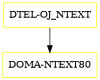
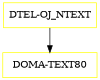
node "DOMA-NTEXT80": label "DOMA-NTEXT80" -> "DOMA-TEXT80"
